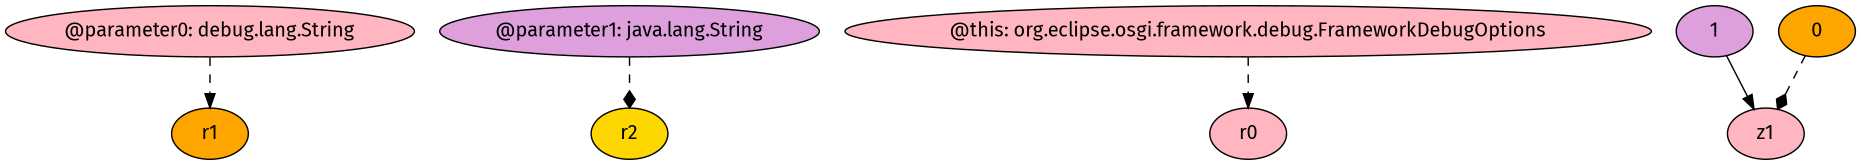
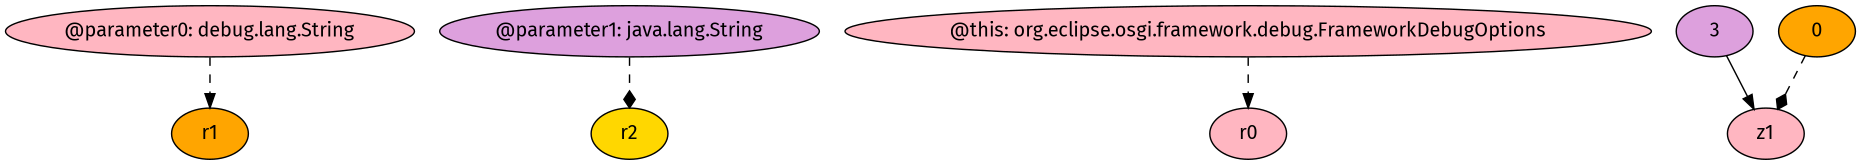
node "1": label "1" -> "3"
